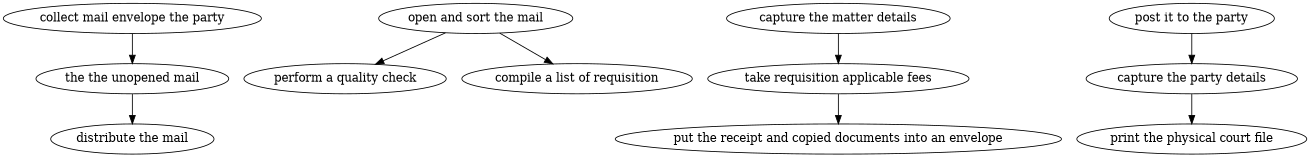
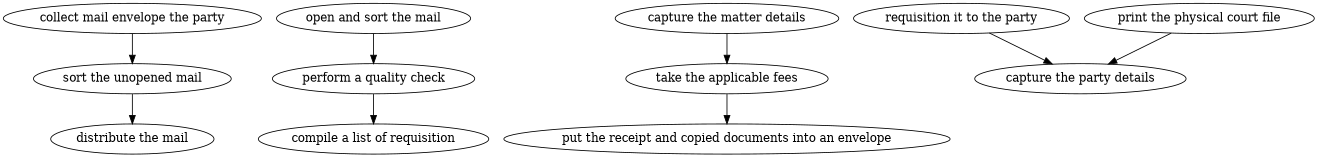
node "post it to the party": label "post it to the party" -> "requisition it to the party"
edge "open and sort the mail" -> "compile a list of requisition": now "perform a quality check" -> "compile a list of requisition"
node "the the unopened mail": label "the the unopened mail" -> "sort the unopened mail"
node "take requisition applicable fees": label "take requisition applicable fees" -> "take the applicable fees"
edge "capture the party details" -> "print the physical court file": reversed
